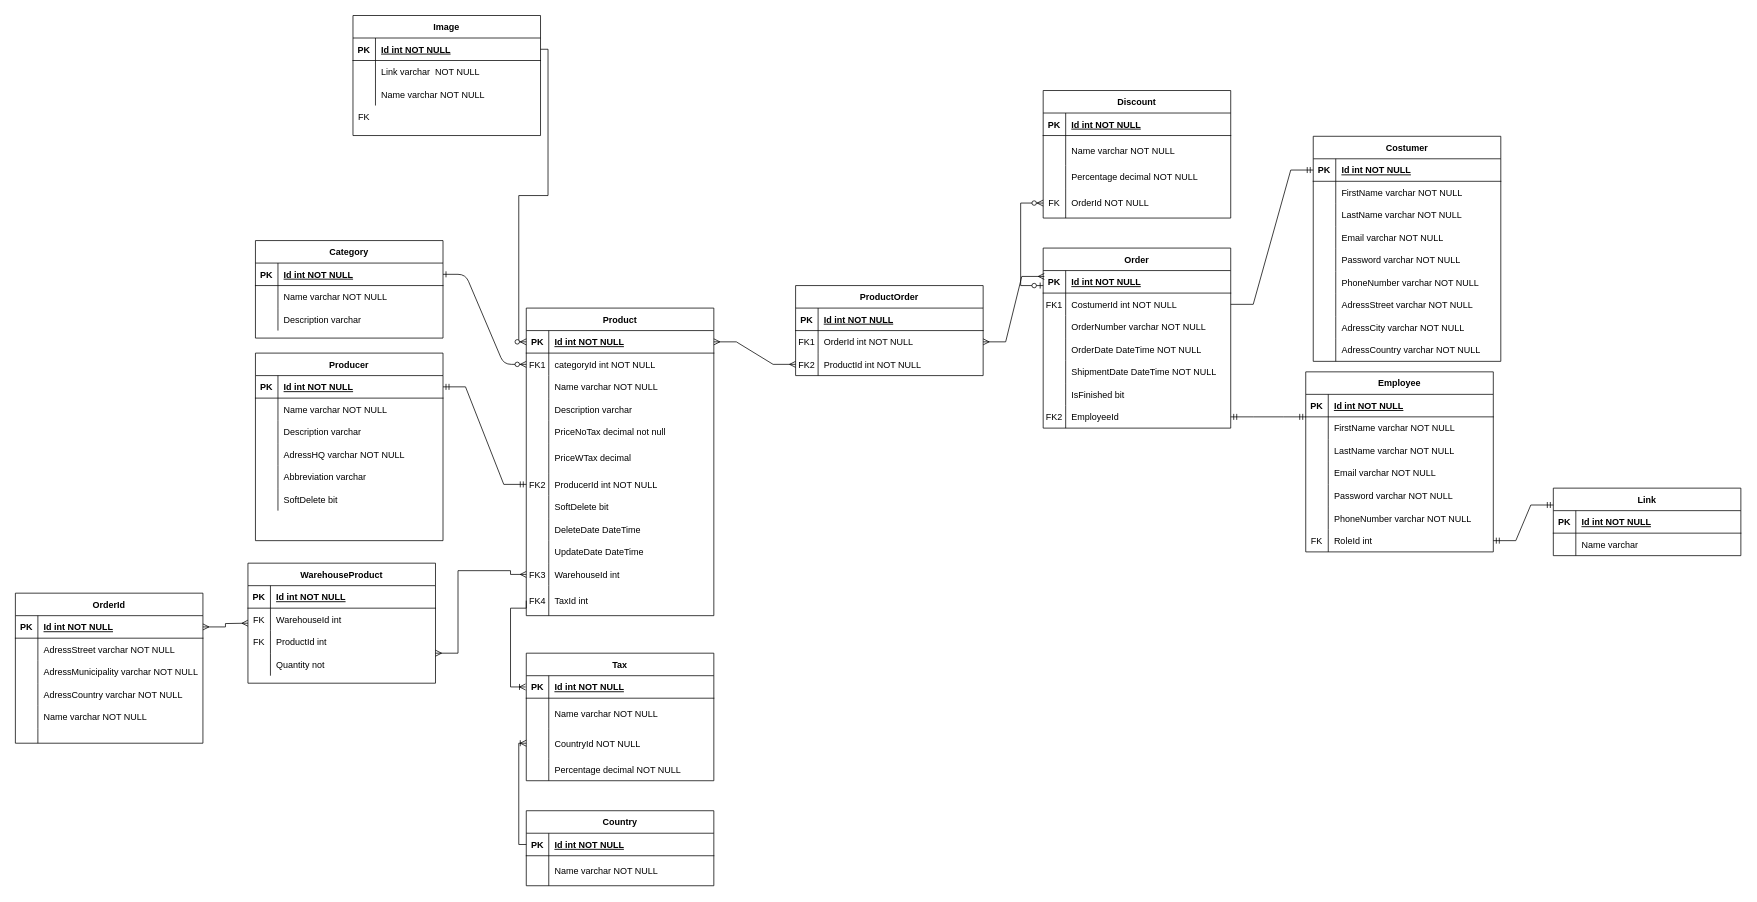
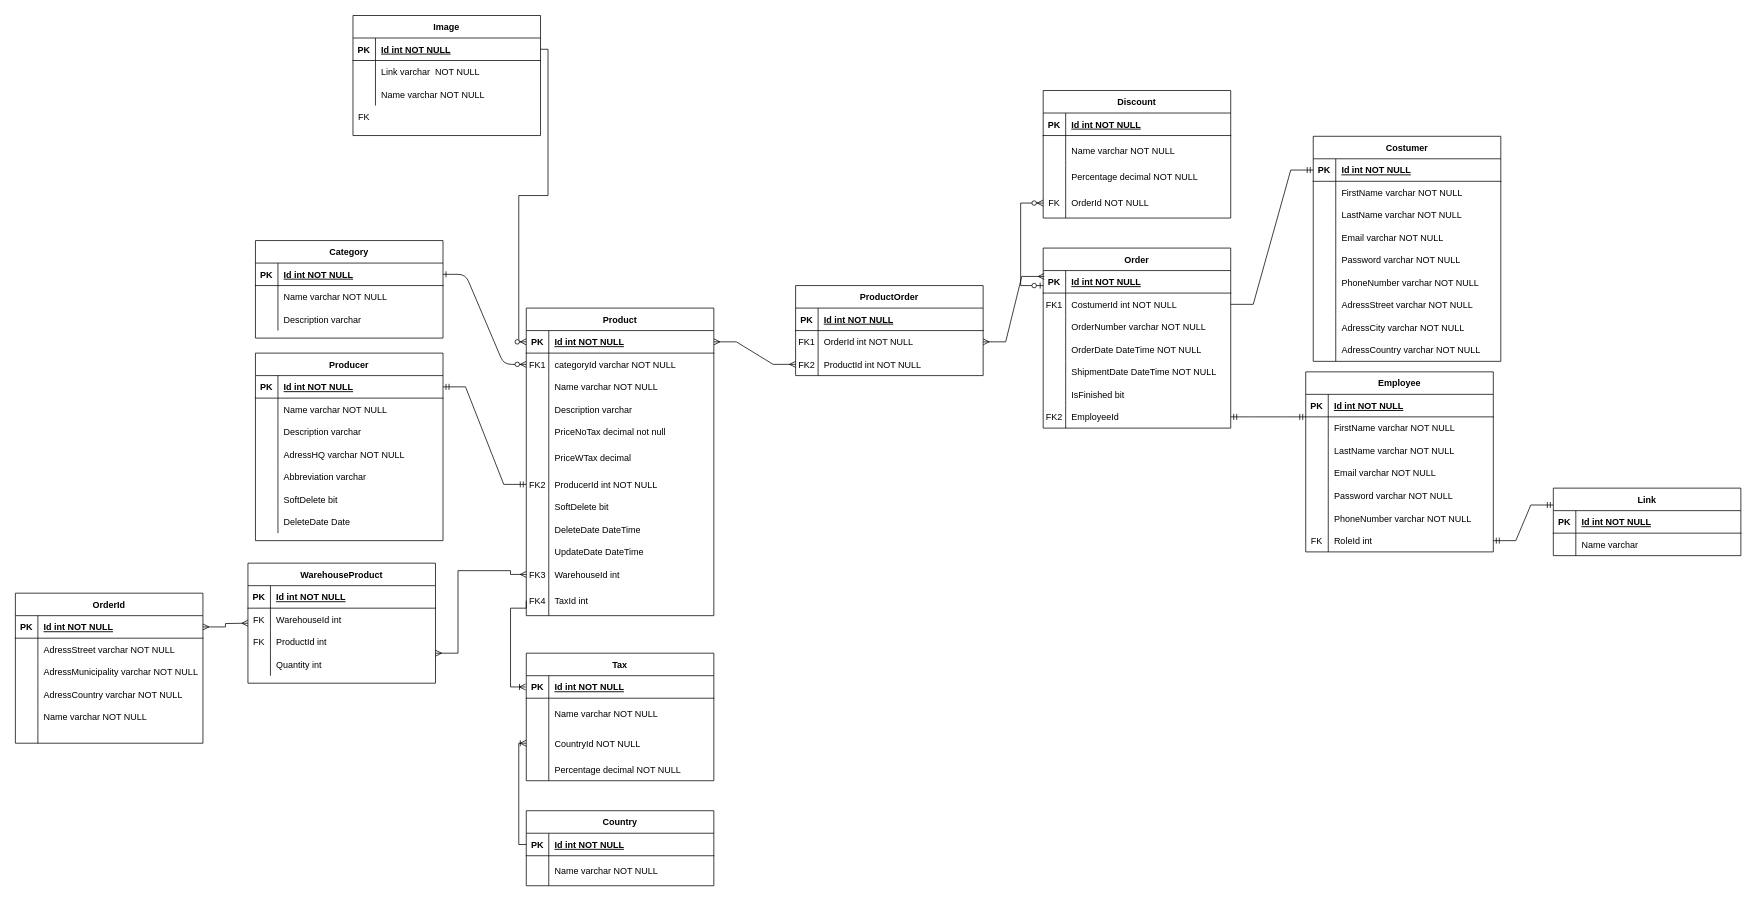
node "categoryId int NOT NULL": label "categoryId int NOT NULL" -> "categoryId varchar NOT NULL"
node "DeleteDate Date": added
node "Quantity not": label "Quantity not" -> "Quantity int"
